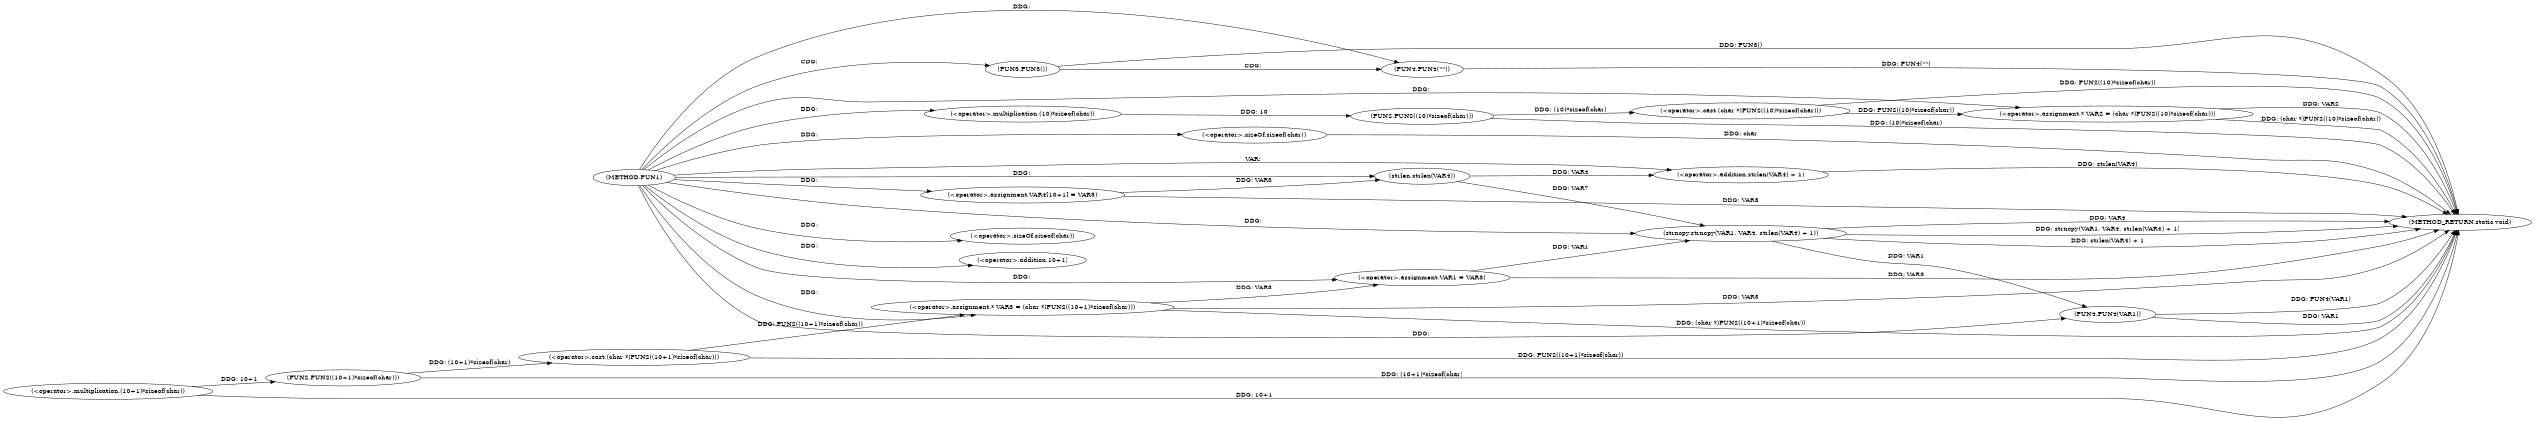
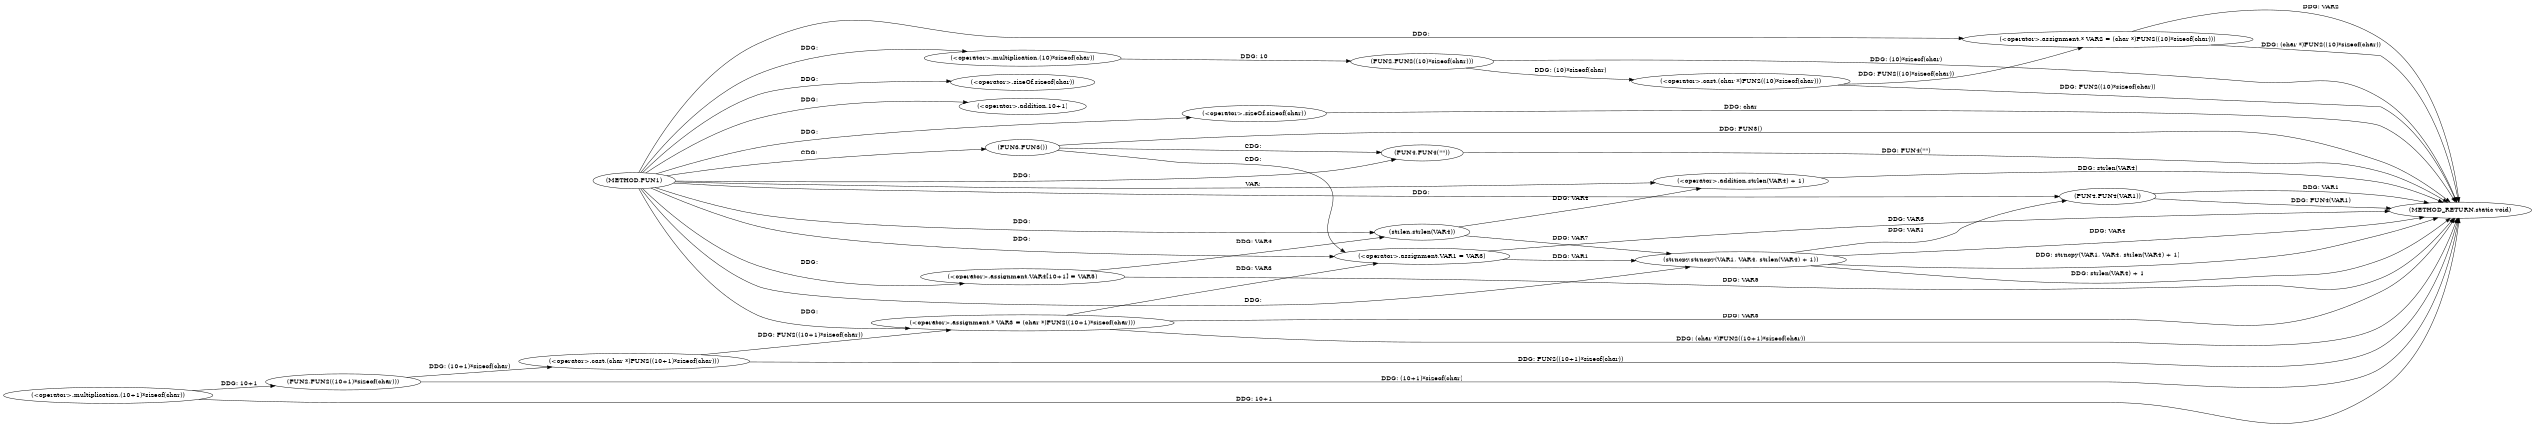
edge "(FUN3,FUN3())" -> "(<operator>.assignment,VAR1 = VAR3)": added, label "CDG:"
edge "(<operator>.assignment,VAR4[10+1] = VAR5)" -> "(strlen,strlen(VAR4))": label "DDG: VAR3" -> "DDG: VAR4"
